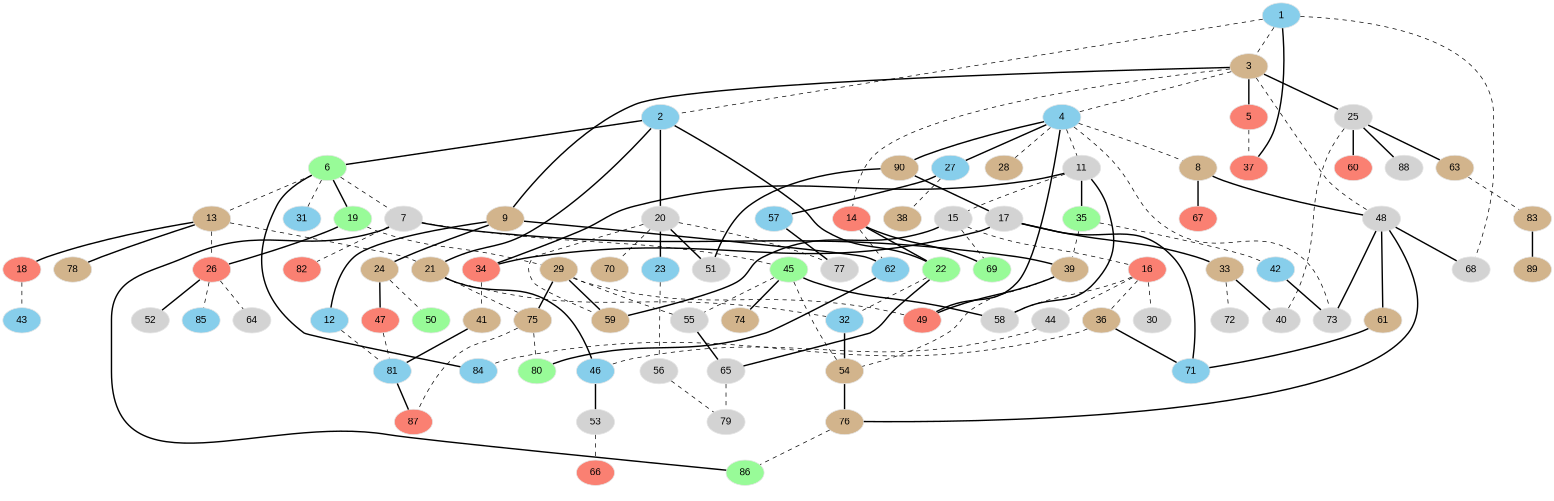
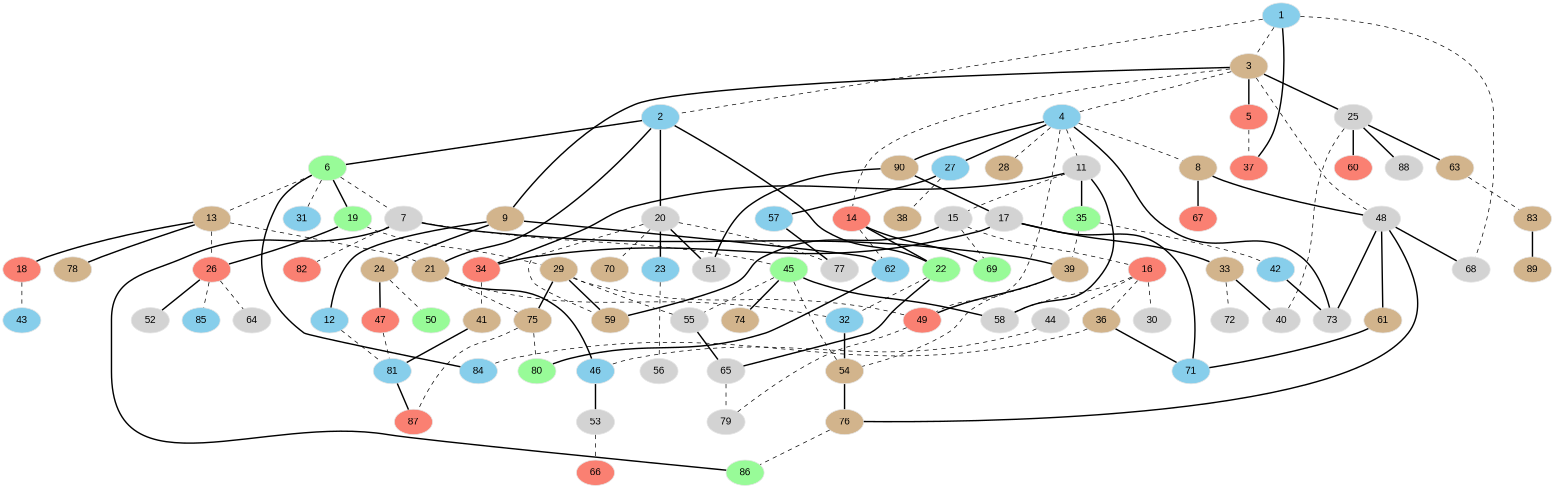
edge "4" -- "73": style dashed -> bold
edge "4" -- "49": style bold -> dashed
edge "56" -- "79": now "49" -- "79"
